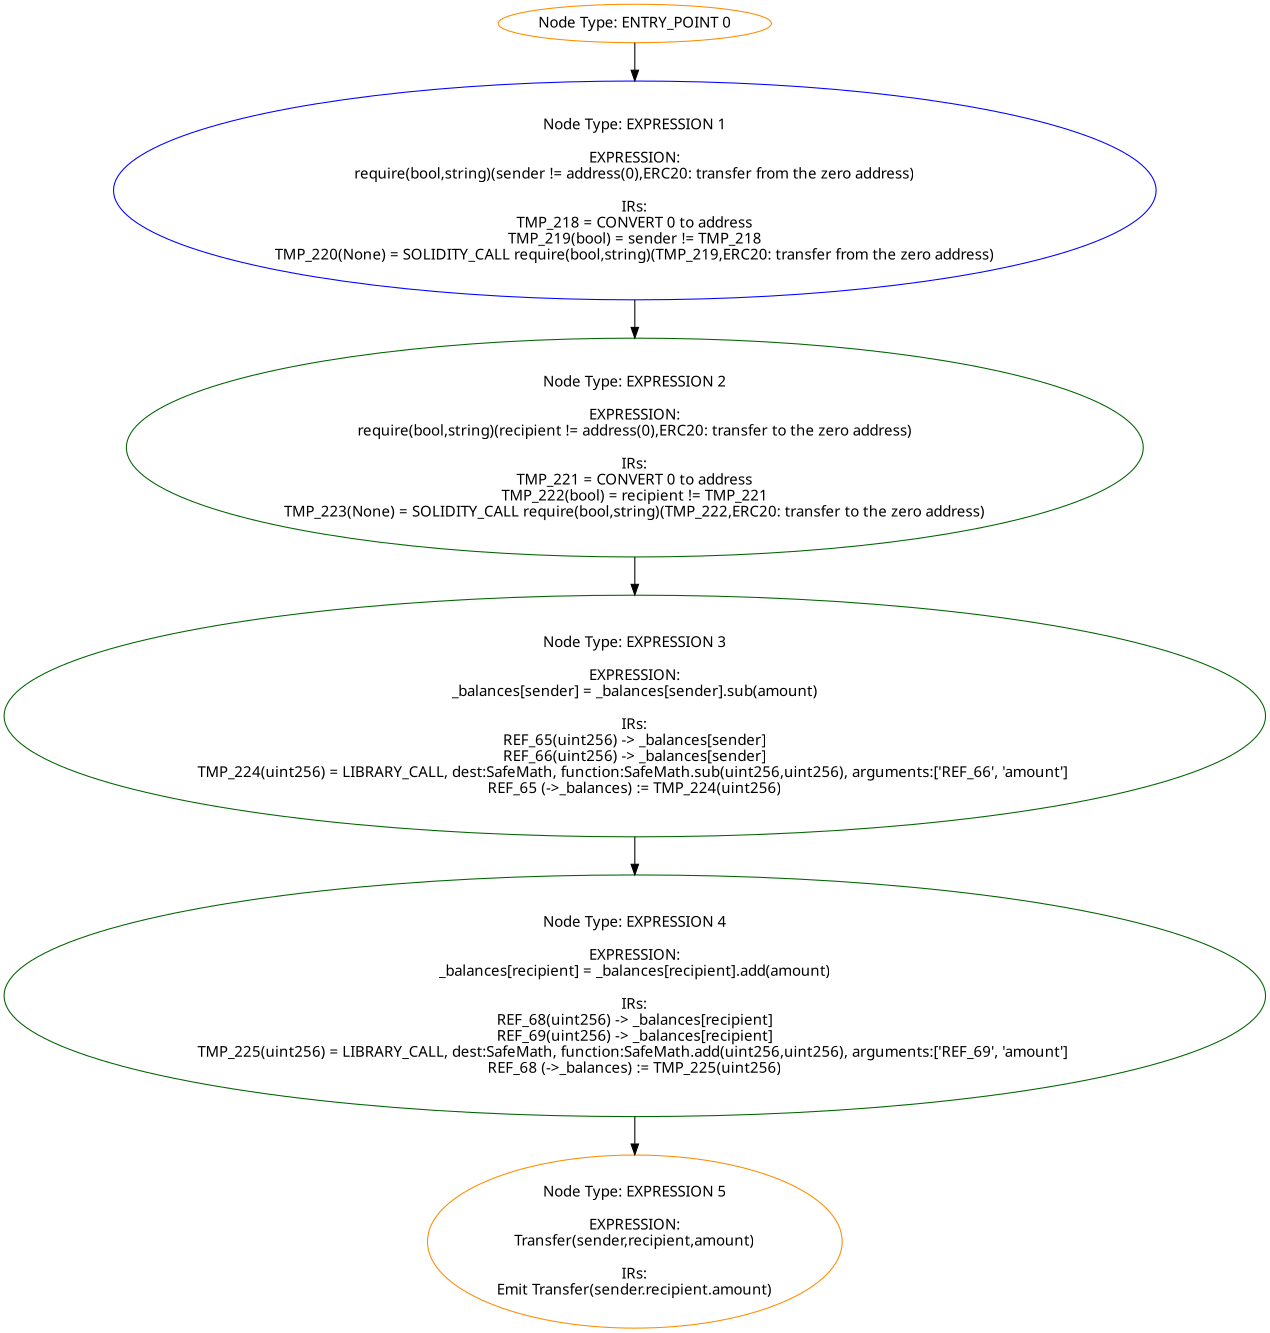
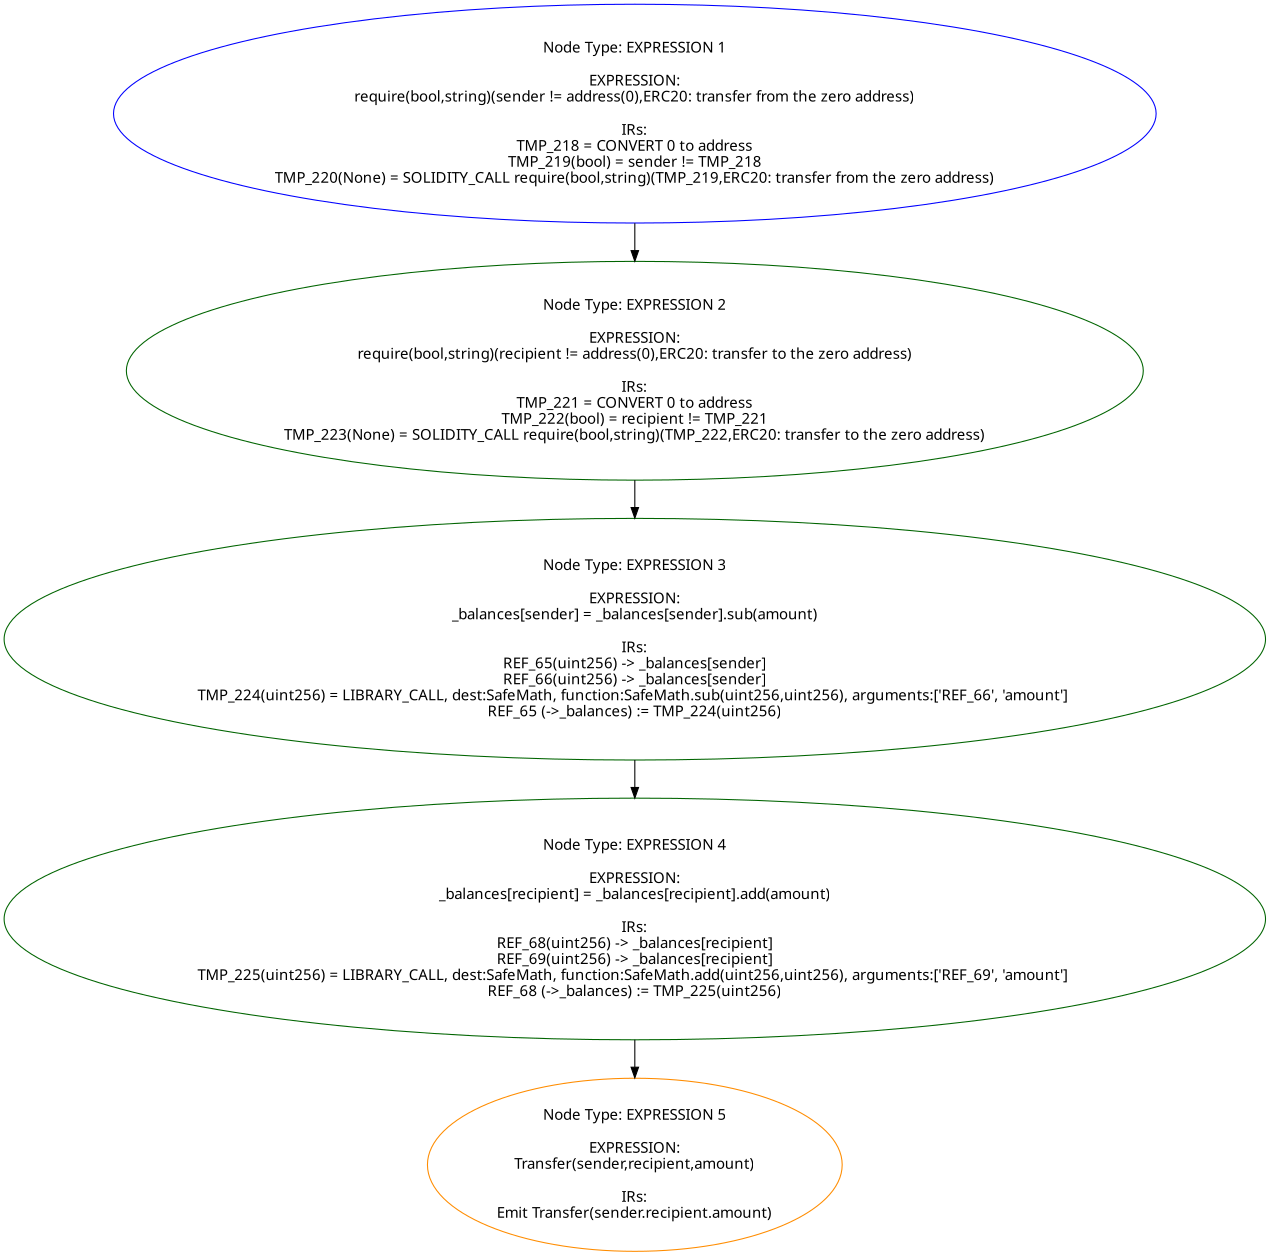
node "Node Type: ENTRY_POINT 0": removed
